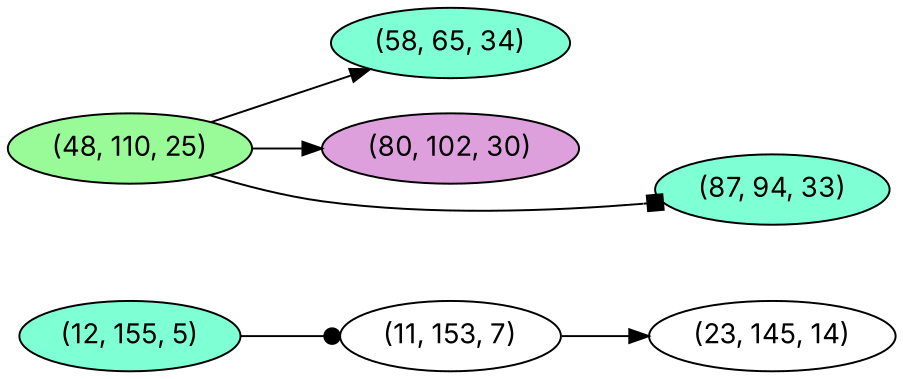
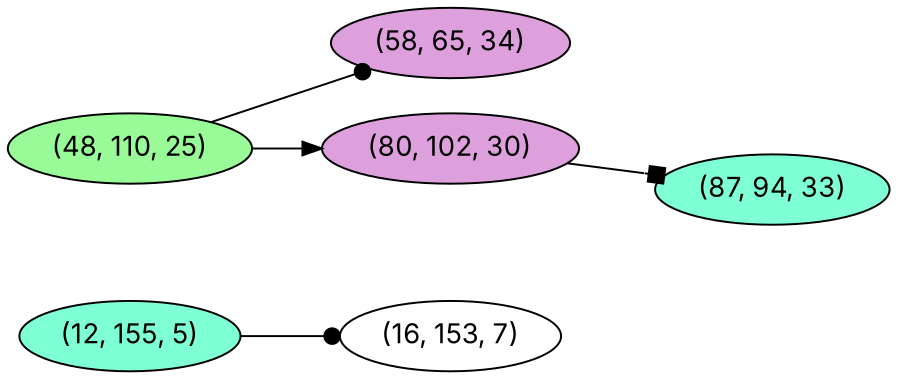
node "(58, 65, 34)": fillcolor aquamarine -> plum
edge "(48, 110, 25)" -> "(58, 65, 34)": arrowhead normal -> dot
edge "(48, 110, 25)" -> "(87, 94, 33)": now "(80, 102, 30)" -> "(87, 94, 33)"
node "(11, 153, 7)": label "(11, 153, 7)" -> "(16, 153, 7)"
node "(23, 145, 14)": removed
